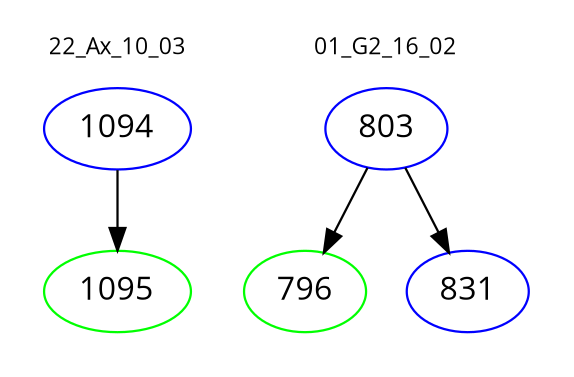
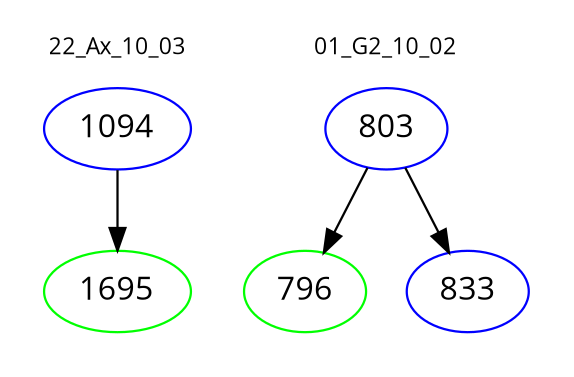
cluster "01_G2_16_02": label "01_G2_16_02" -> "01_G2_10_02"
node "1095": label "1095" -> "1695"
node "831": label "831" -> "833"
